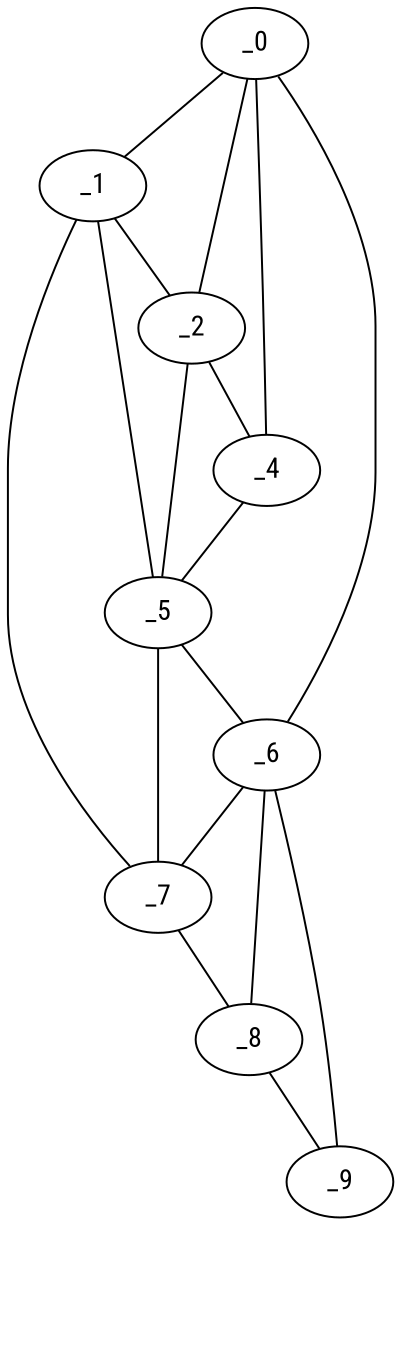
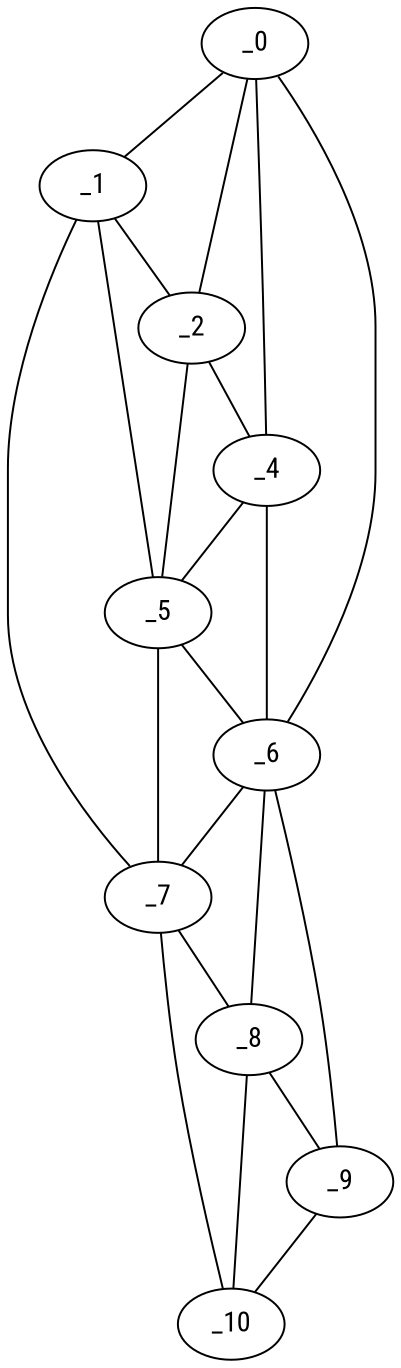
edge "_4" -- "_6": added
node "_10": added
